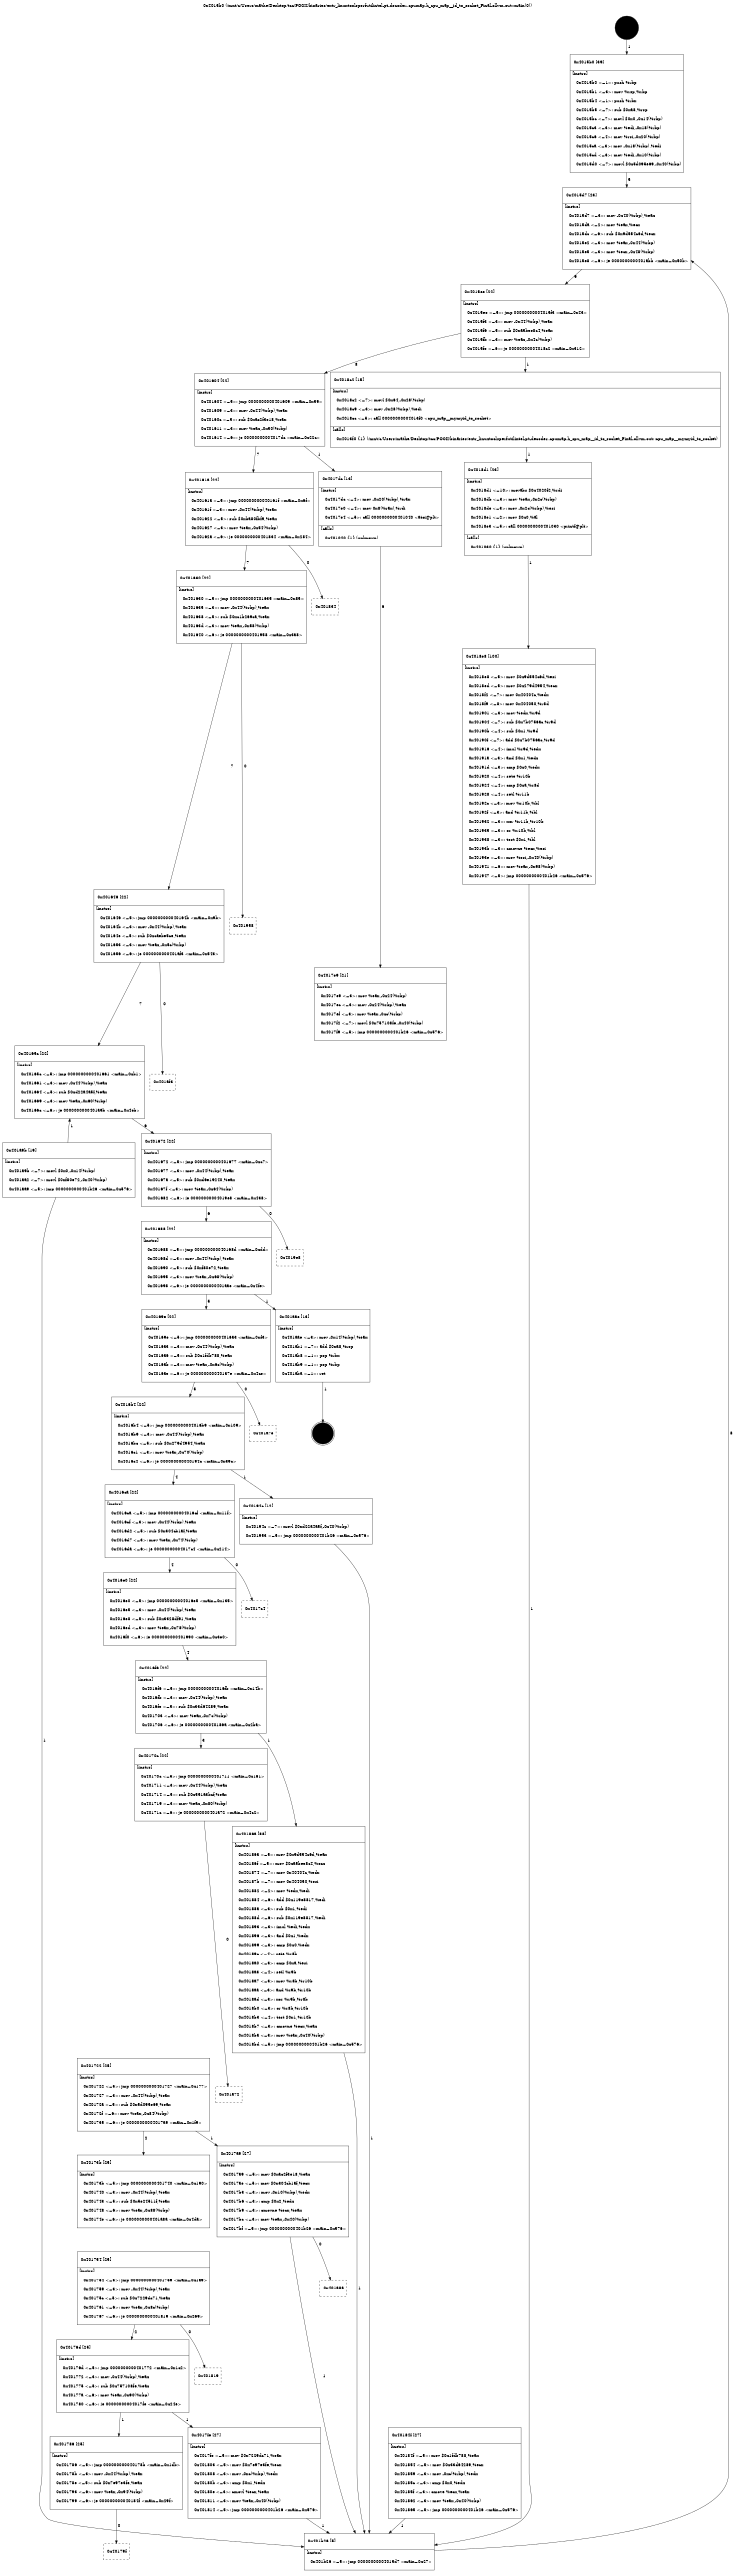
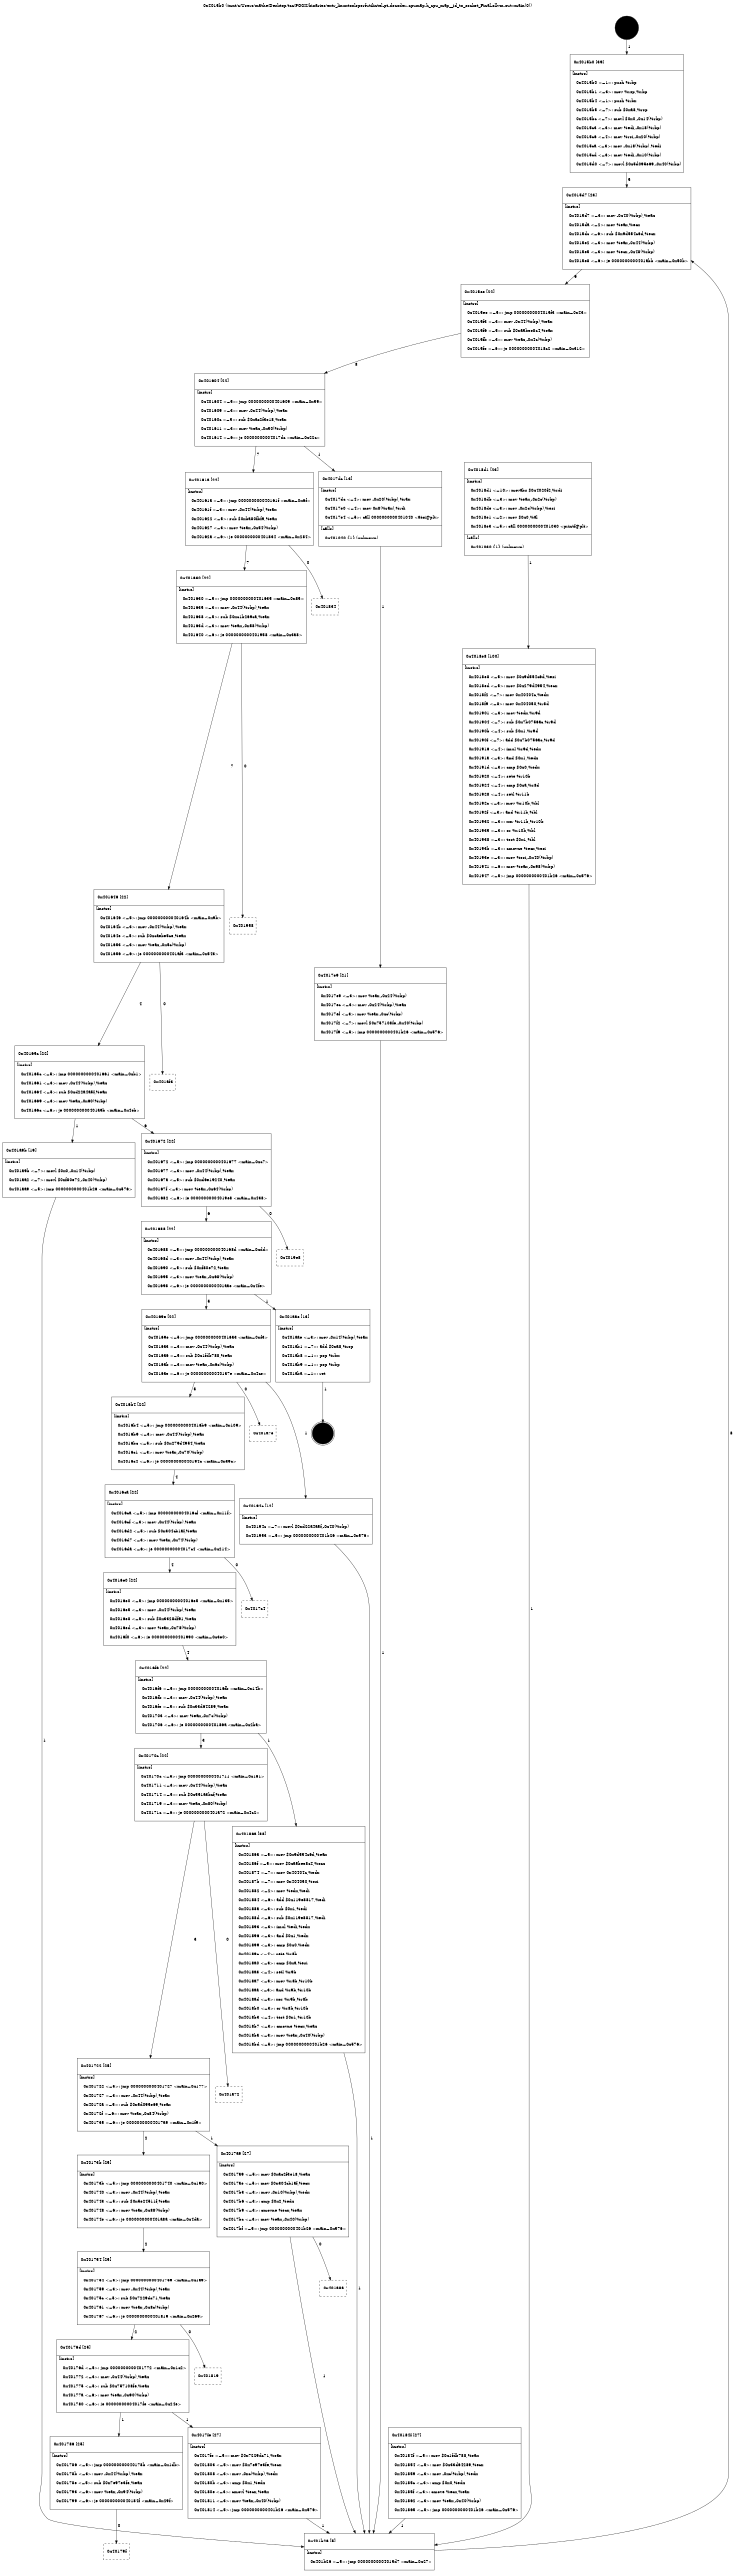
node "0x4018c2 [15]": removed
edge "0x4017dc [13]" -> "0x4017e9 [21]": label " 6" -> " 1"
edge "0x401646 [22]" -> "0x40165c [22]": label " 7" -> " 4"
edge "0x401a9b [19]" -> "0x40165c [22]": reversed
edge "0x4016b4 [22]" -> "0x40194c [12]": now "0x40169e [22]" -> "0x40194c [12]"
edge "0x4017e9 [21]" -> "0x401b26 [5]": added, label "1"
edge "0x40170c [22]" -> "0x401722 [25]": added, label "3"
edge "0x40173b [25]" -> "0x401754 [25]": added, label "2"
